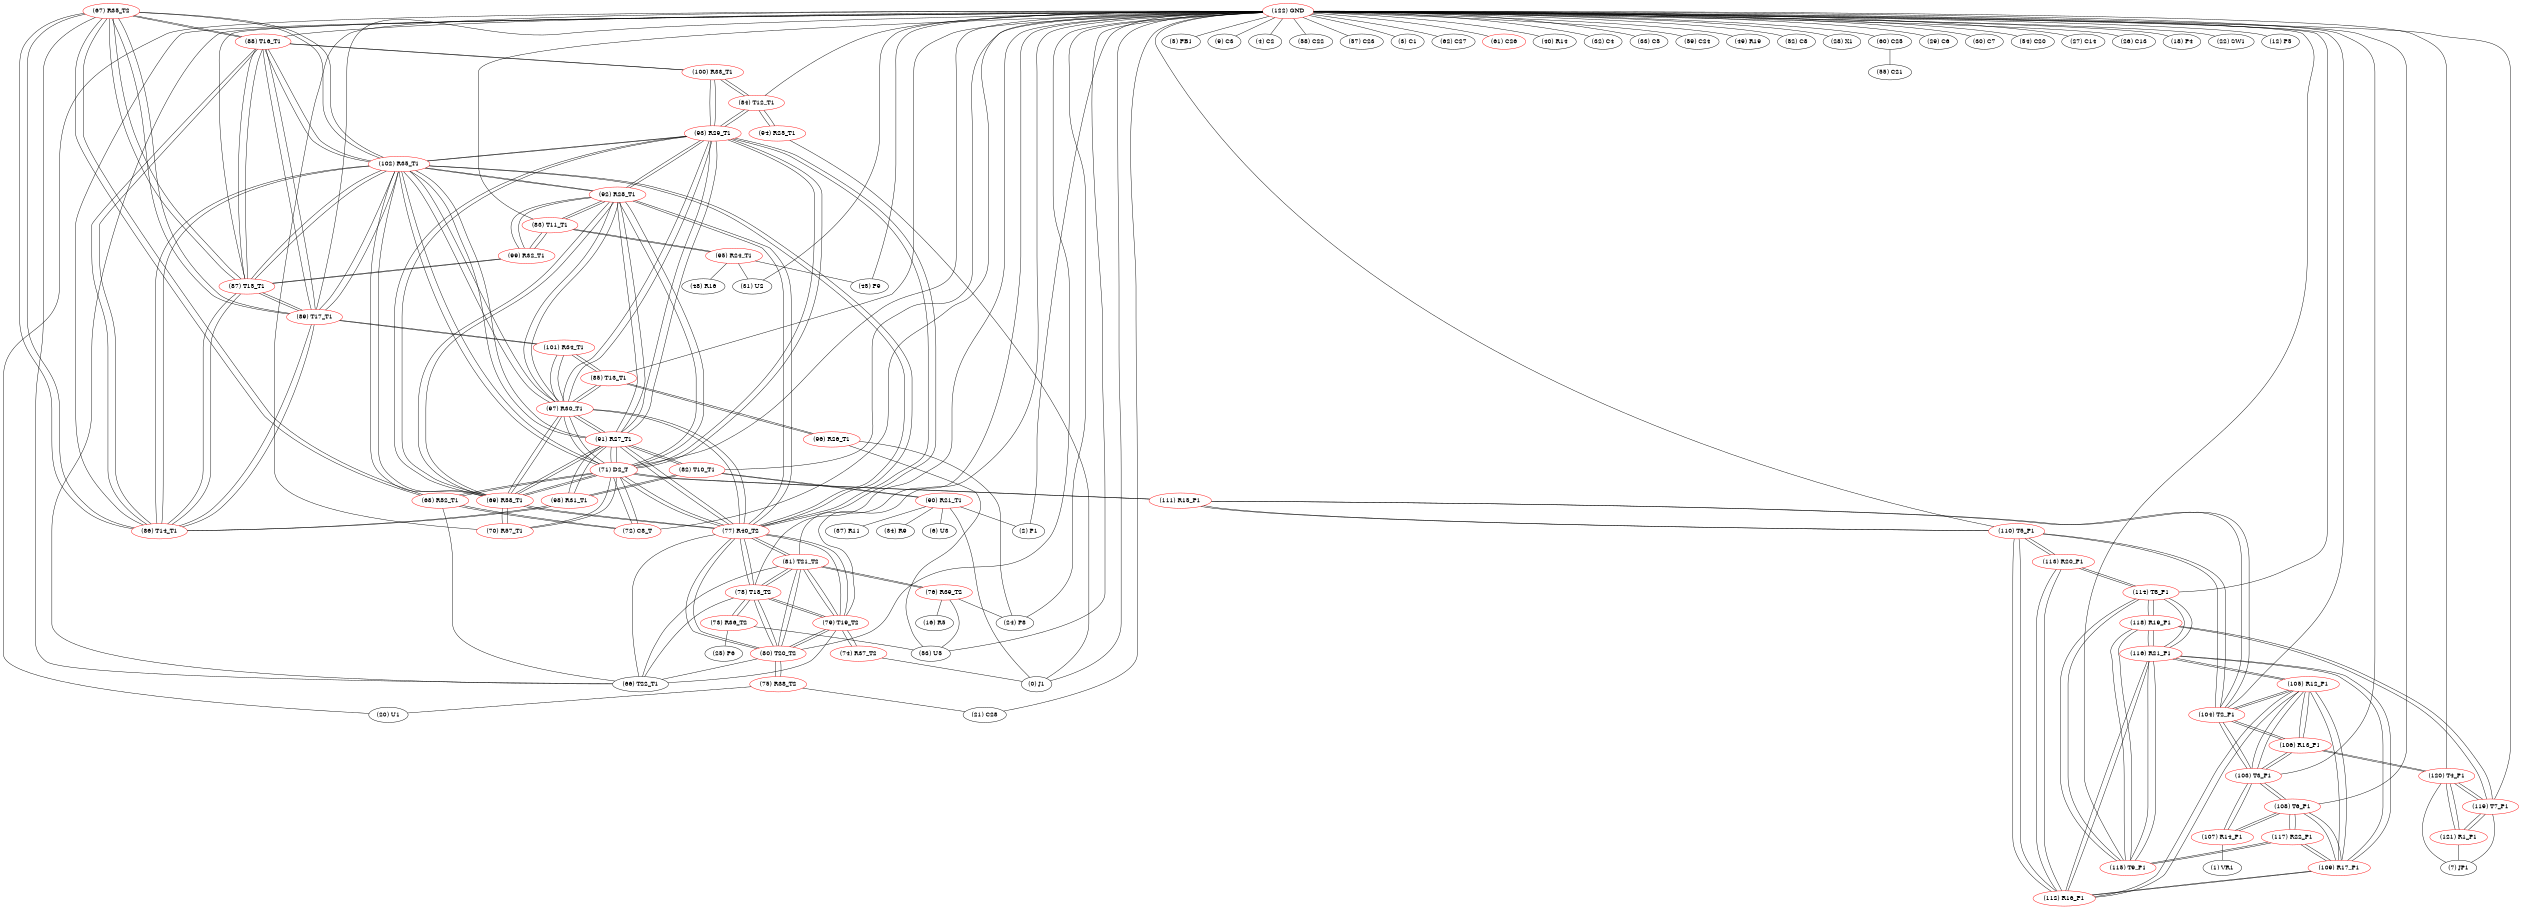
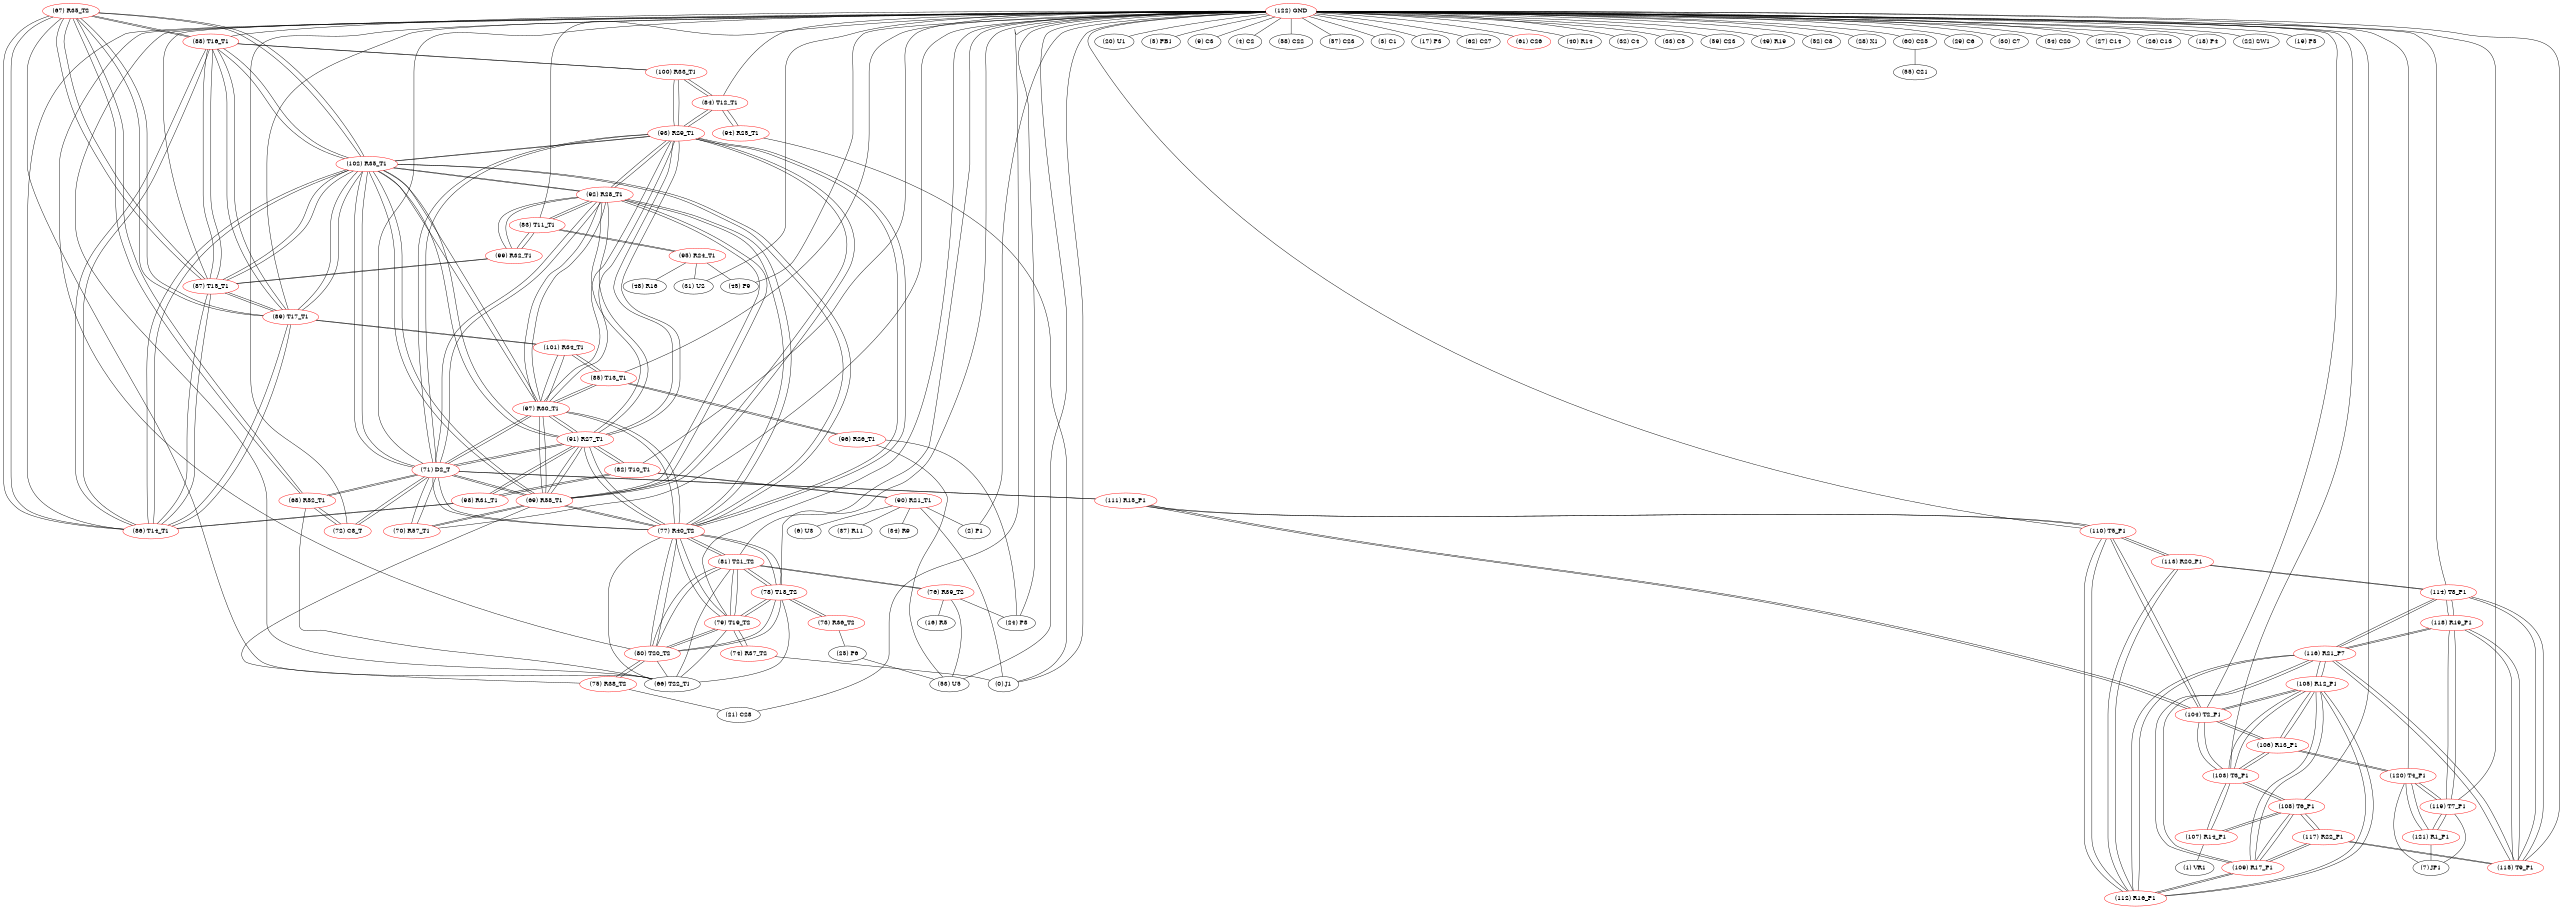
node "(17) P3": added
node "(59) C24": label "(59) C24" -> "(59) C23"
node "(12) P5": label "(12) P5" -> "(19) P5"
edge "(73) R36_T2" -- "(53) U5": now "(25) P6" -- "(53) U5"
node "(116) R21_P1": label "(116) R21_P1" -> "(116) R21_P7"
edge "(75) R38_T2" -- "(20) U1": now "(75) R38_T2" -- "(69) R58_T1"
